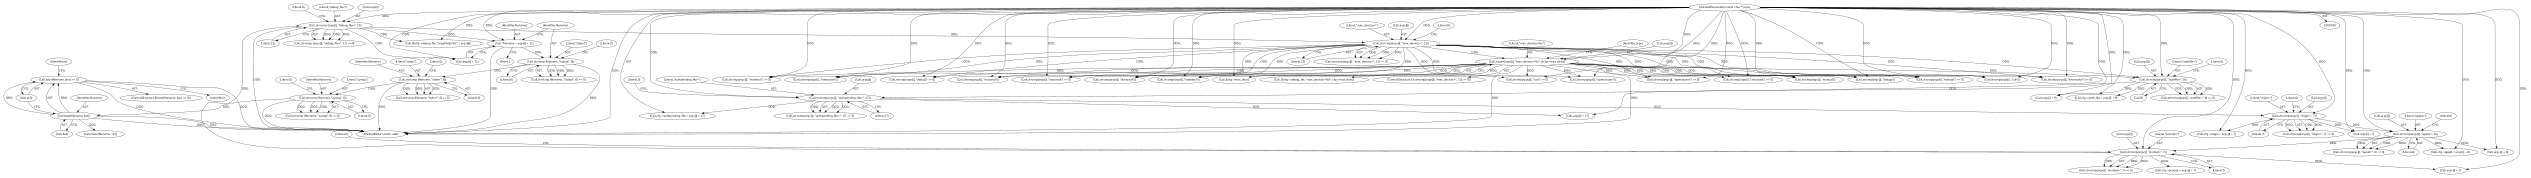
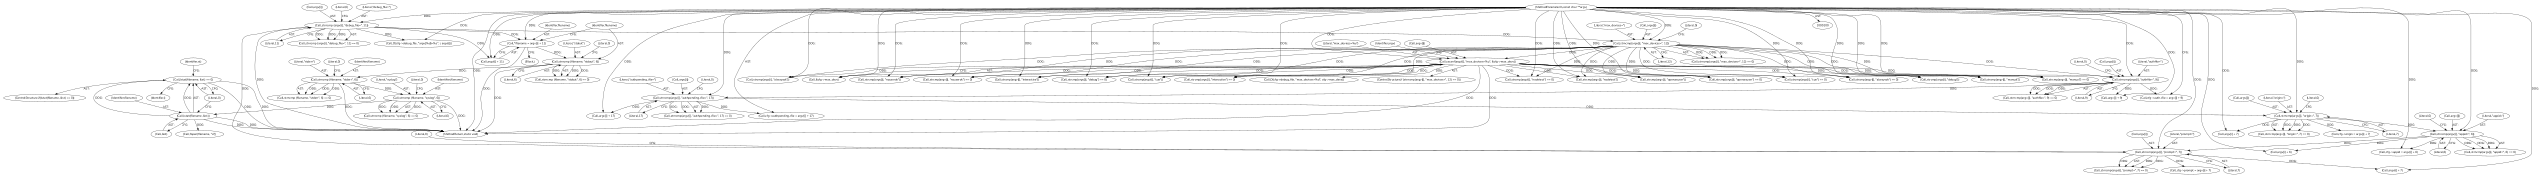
edge "(MethodParameterIn,const char **argv)" -> "(Call,cfg->origin = argv[i] + 7)": removed, label "DDG:"
edge "(MethodParameterIn,const char **argv)" -> "(Call,cfg->auth_file = argv[i] + 9)": label "DDG: " -> "CFG: "
node "(Call,9)": label "(Call,9)" -> "(Literal,9)"
